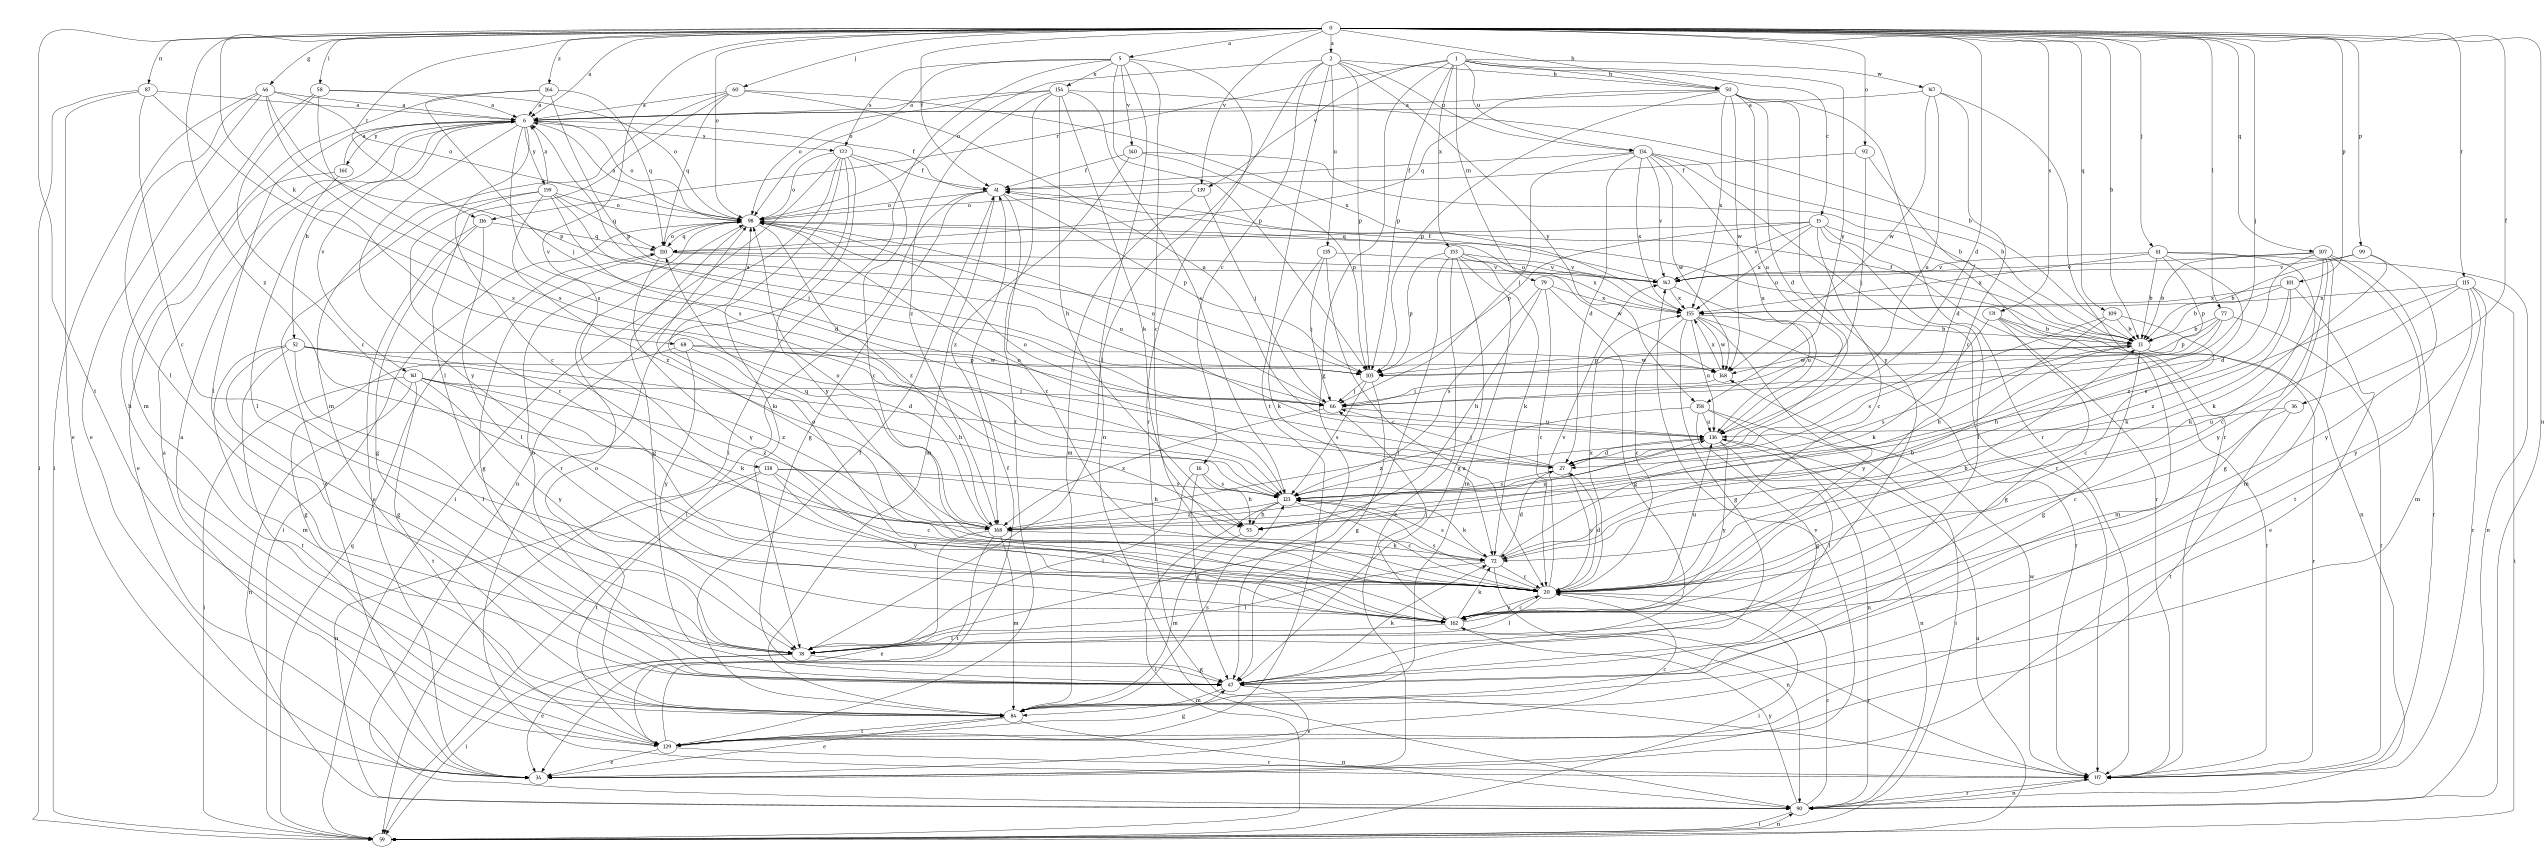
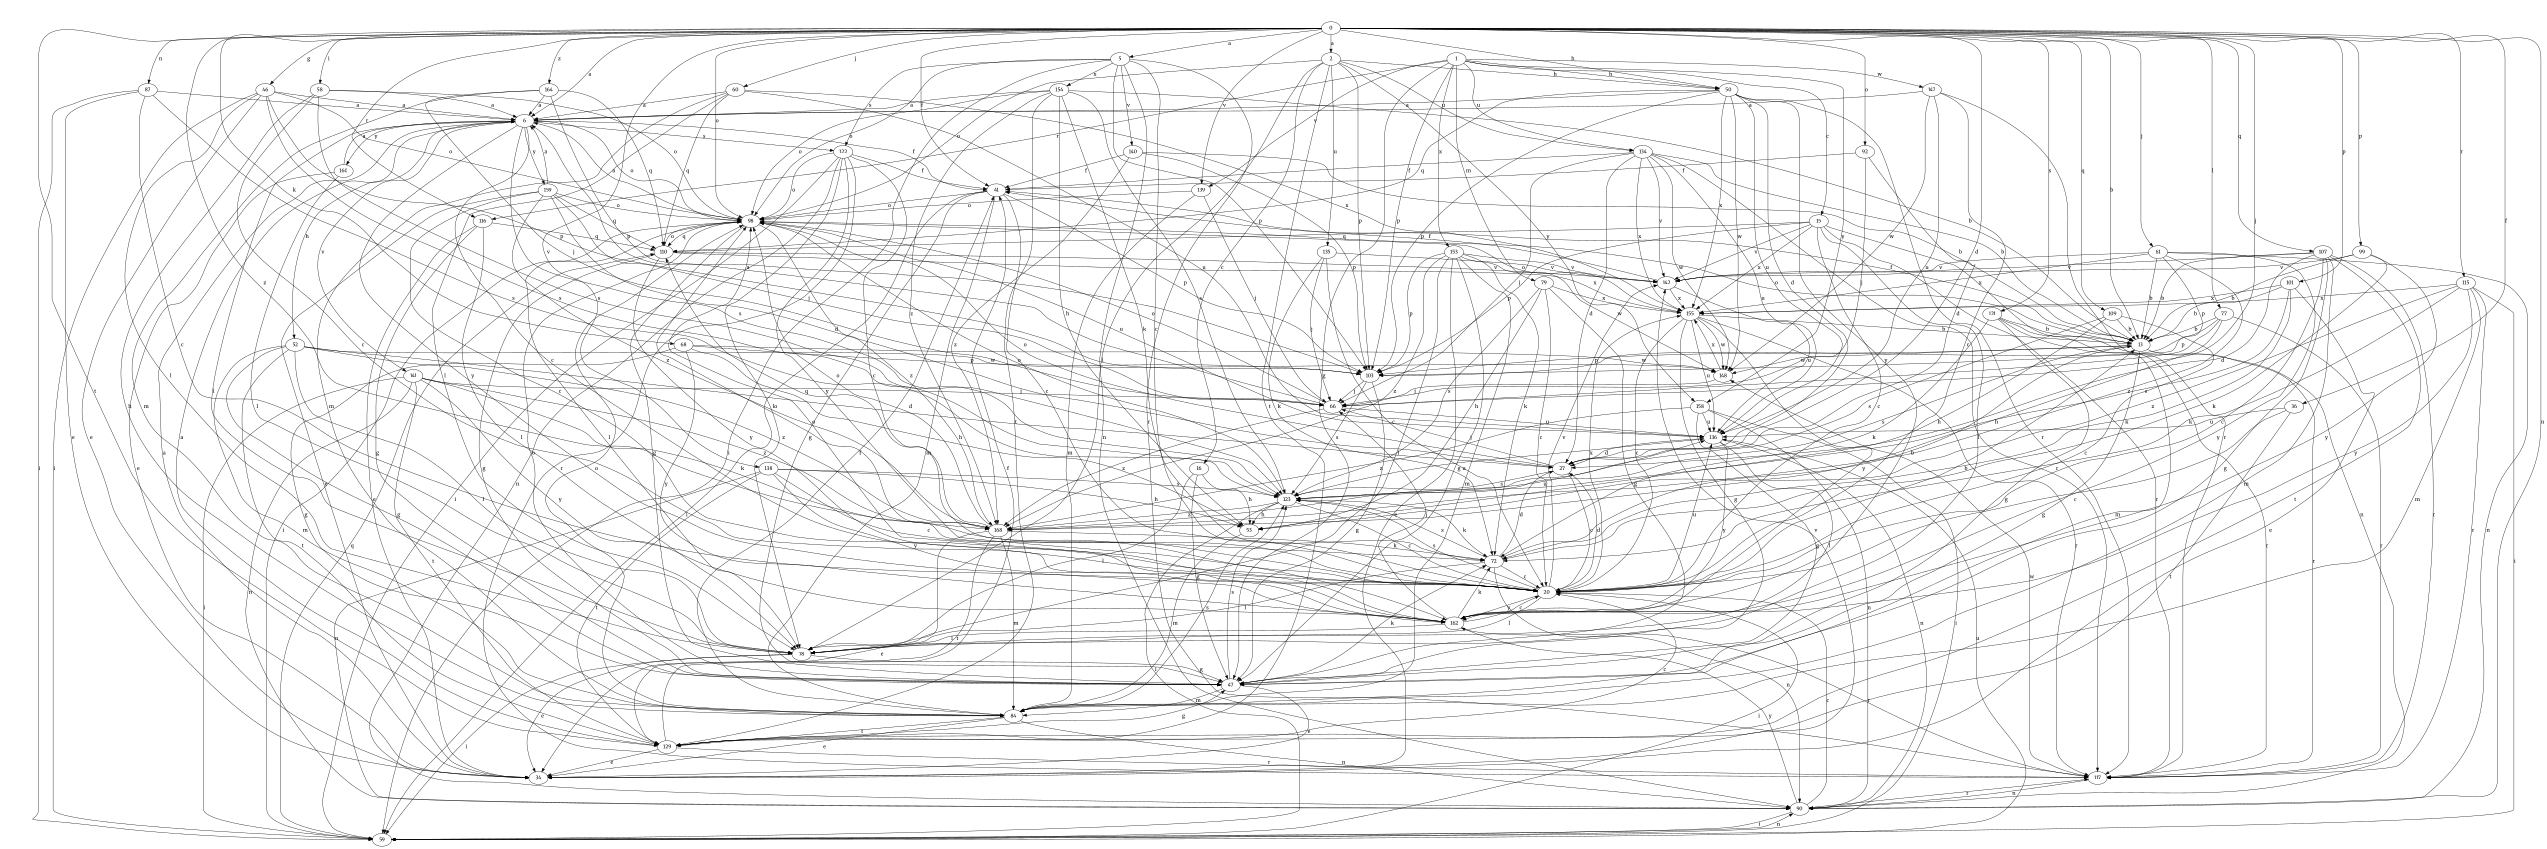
edge "98" -> "78": added, label "l"
edge "153" -> "168": added, label "z"
edge "16" -> "123": now "47" -> "123"
